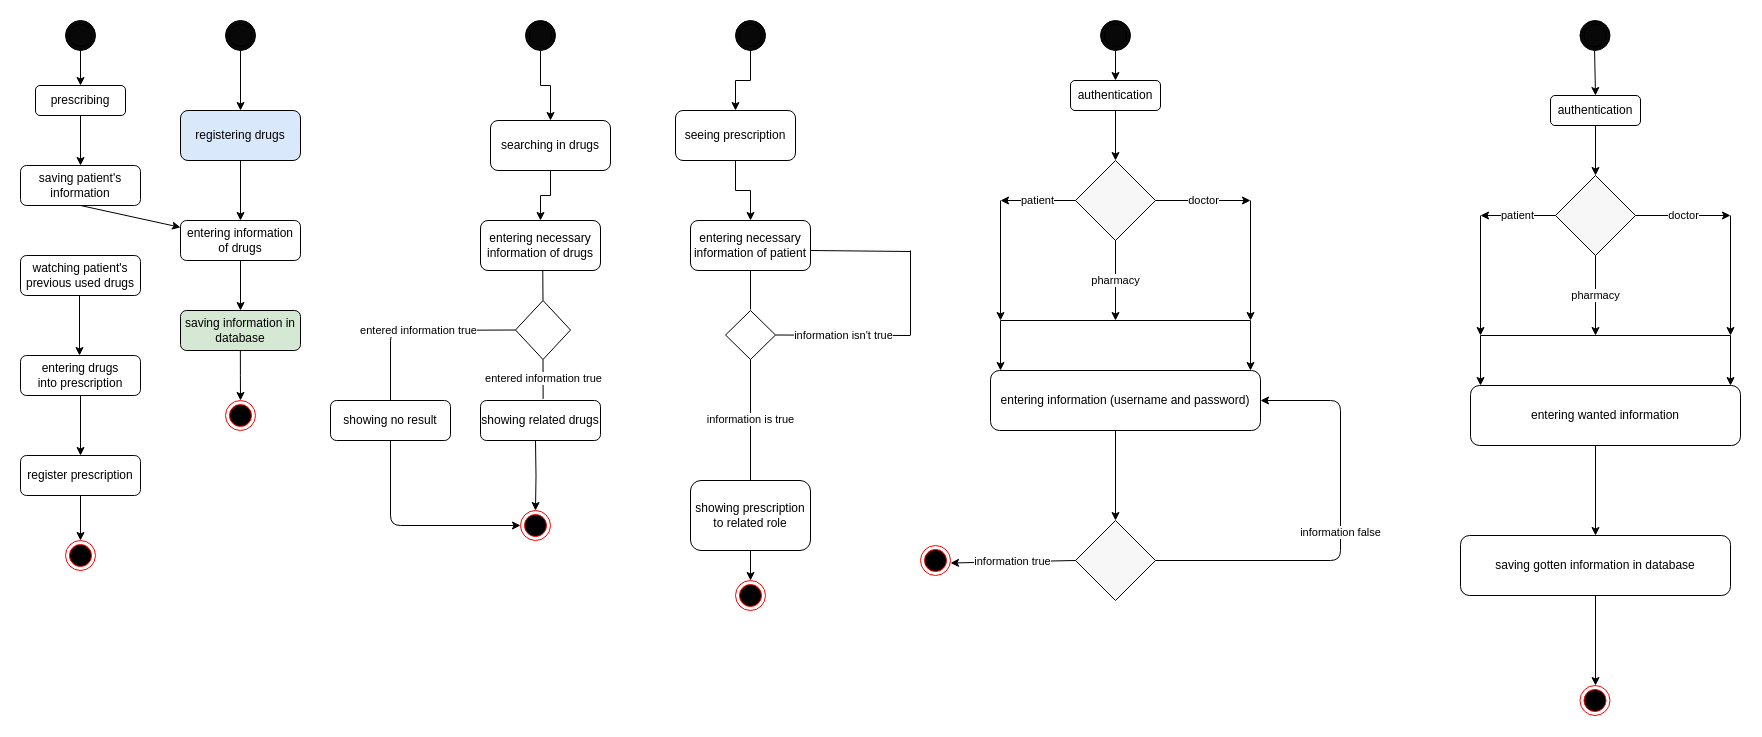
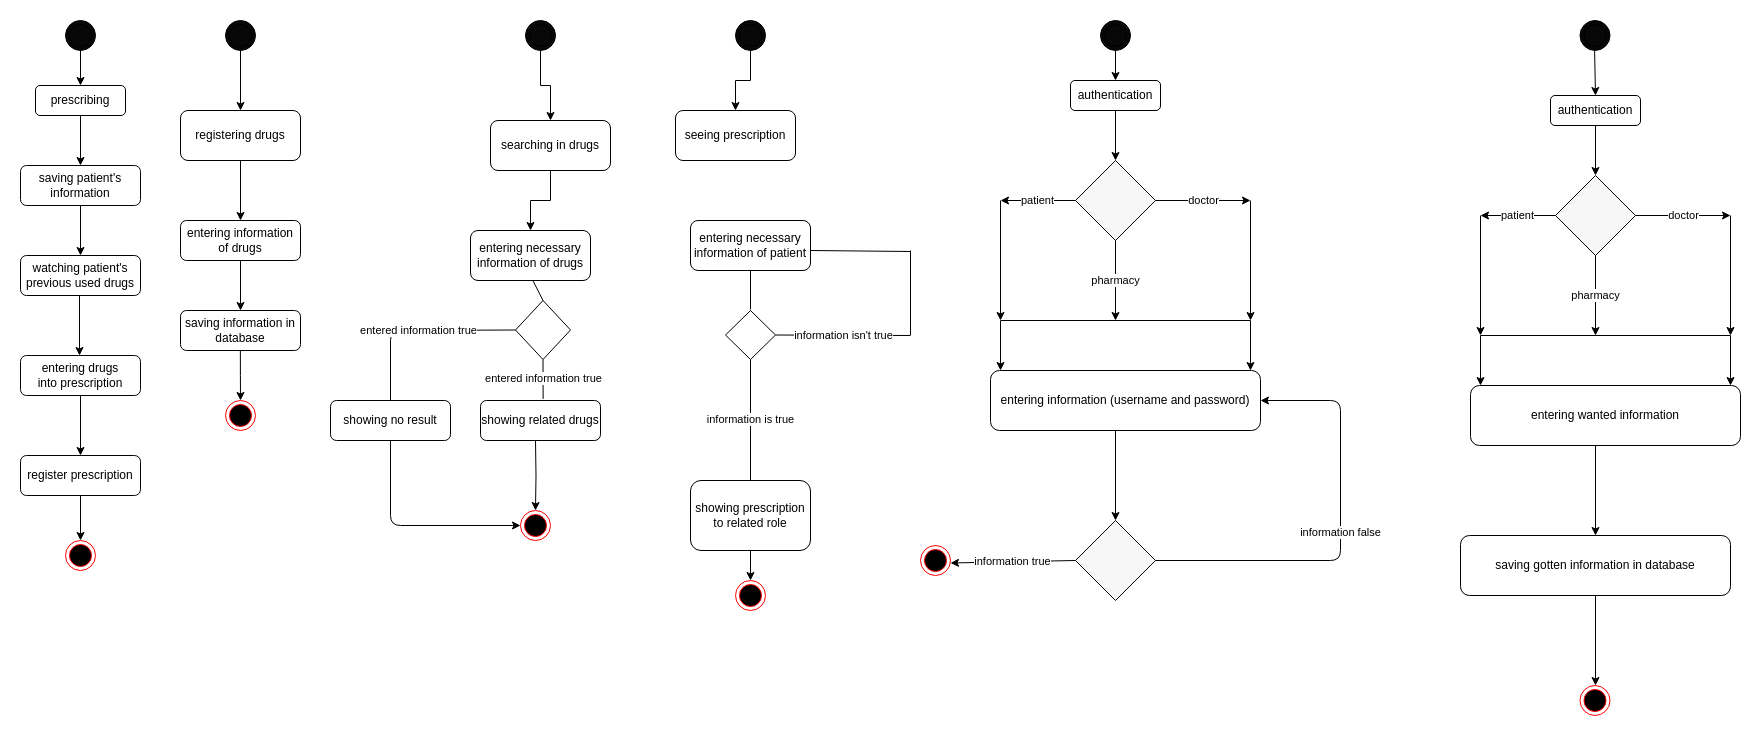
node "registering drugs": fillcolor #dae8fc -> #ffffff
edge "seeing prescription" -> "entering necessary information of patient": removed
edge "saving patient's information" -> "entering information of drugs": now "saving patient's information" -> "watching patient's previous used drugs"
node "entering necessary information of drugs": moved (541, 246) -> (531, 256)
node "saving information in database": fillcolor #d5e8d4 -> #ffffff
